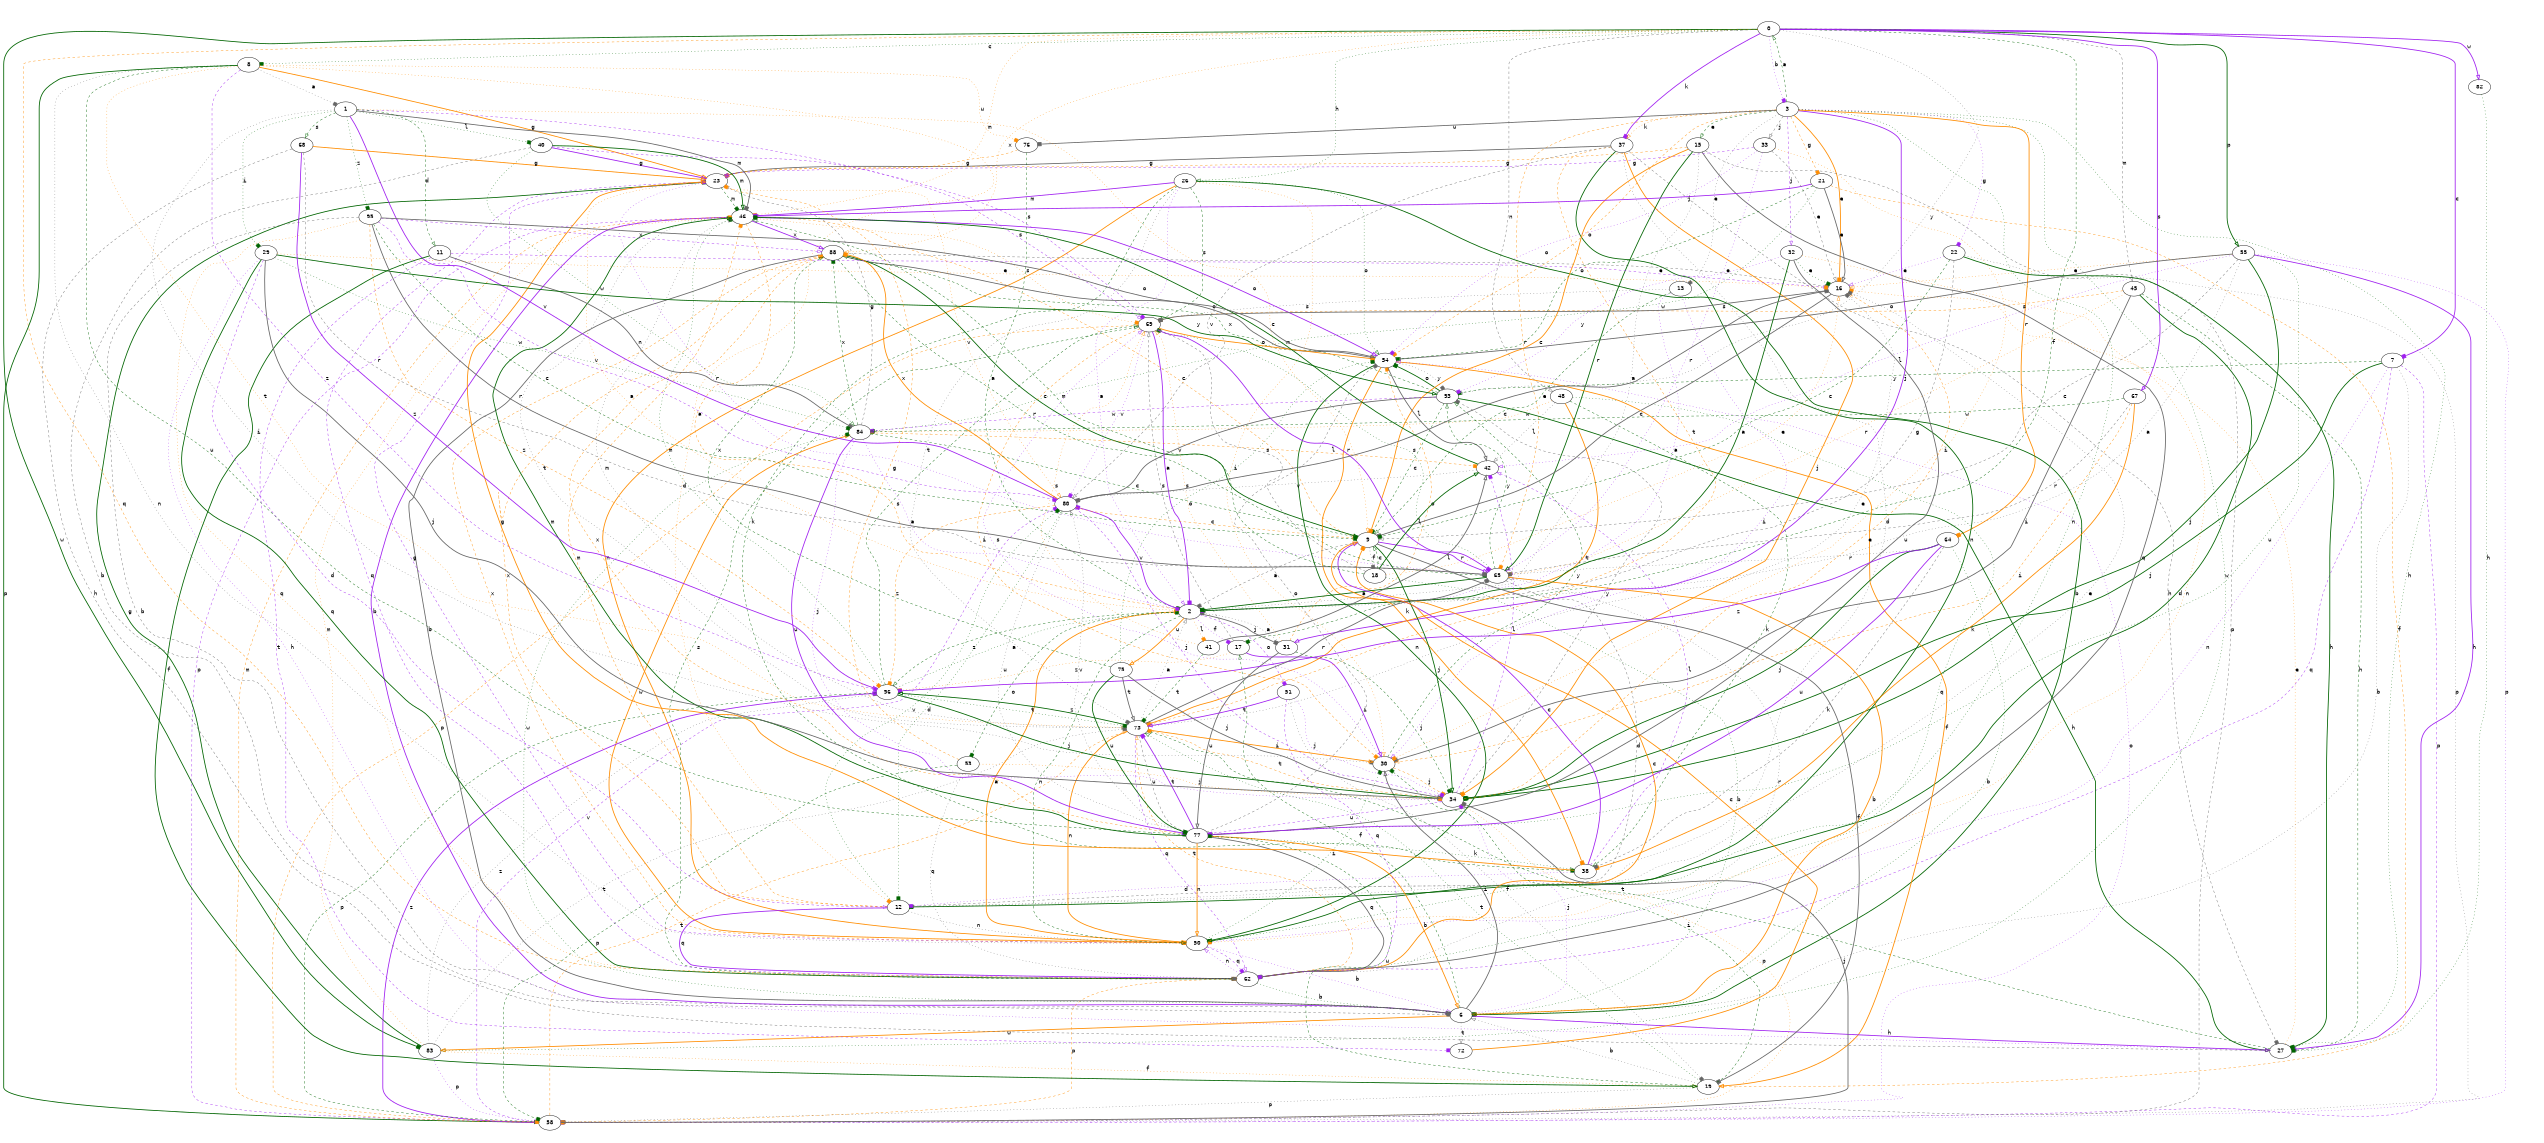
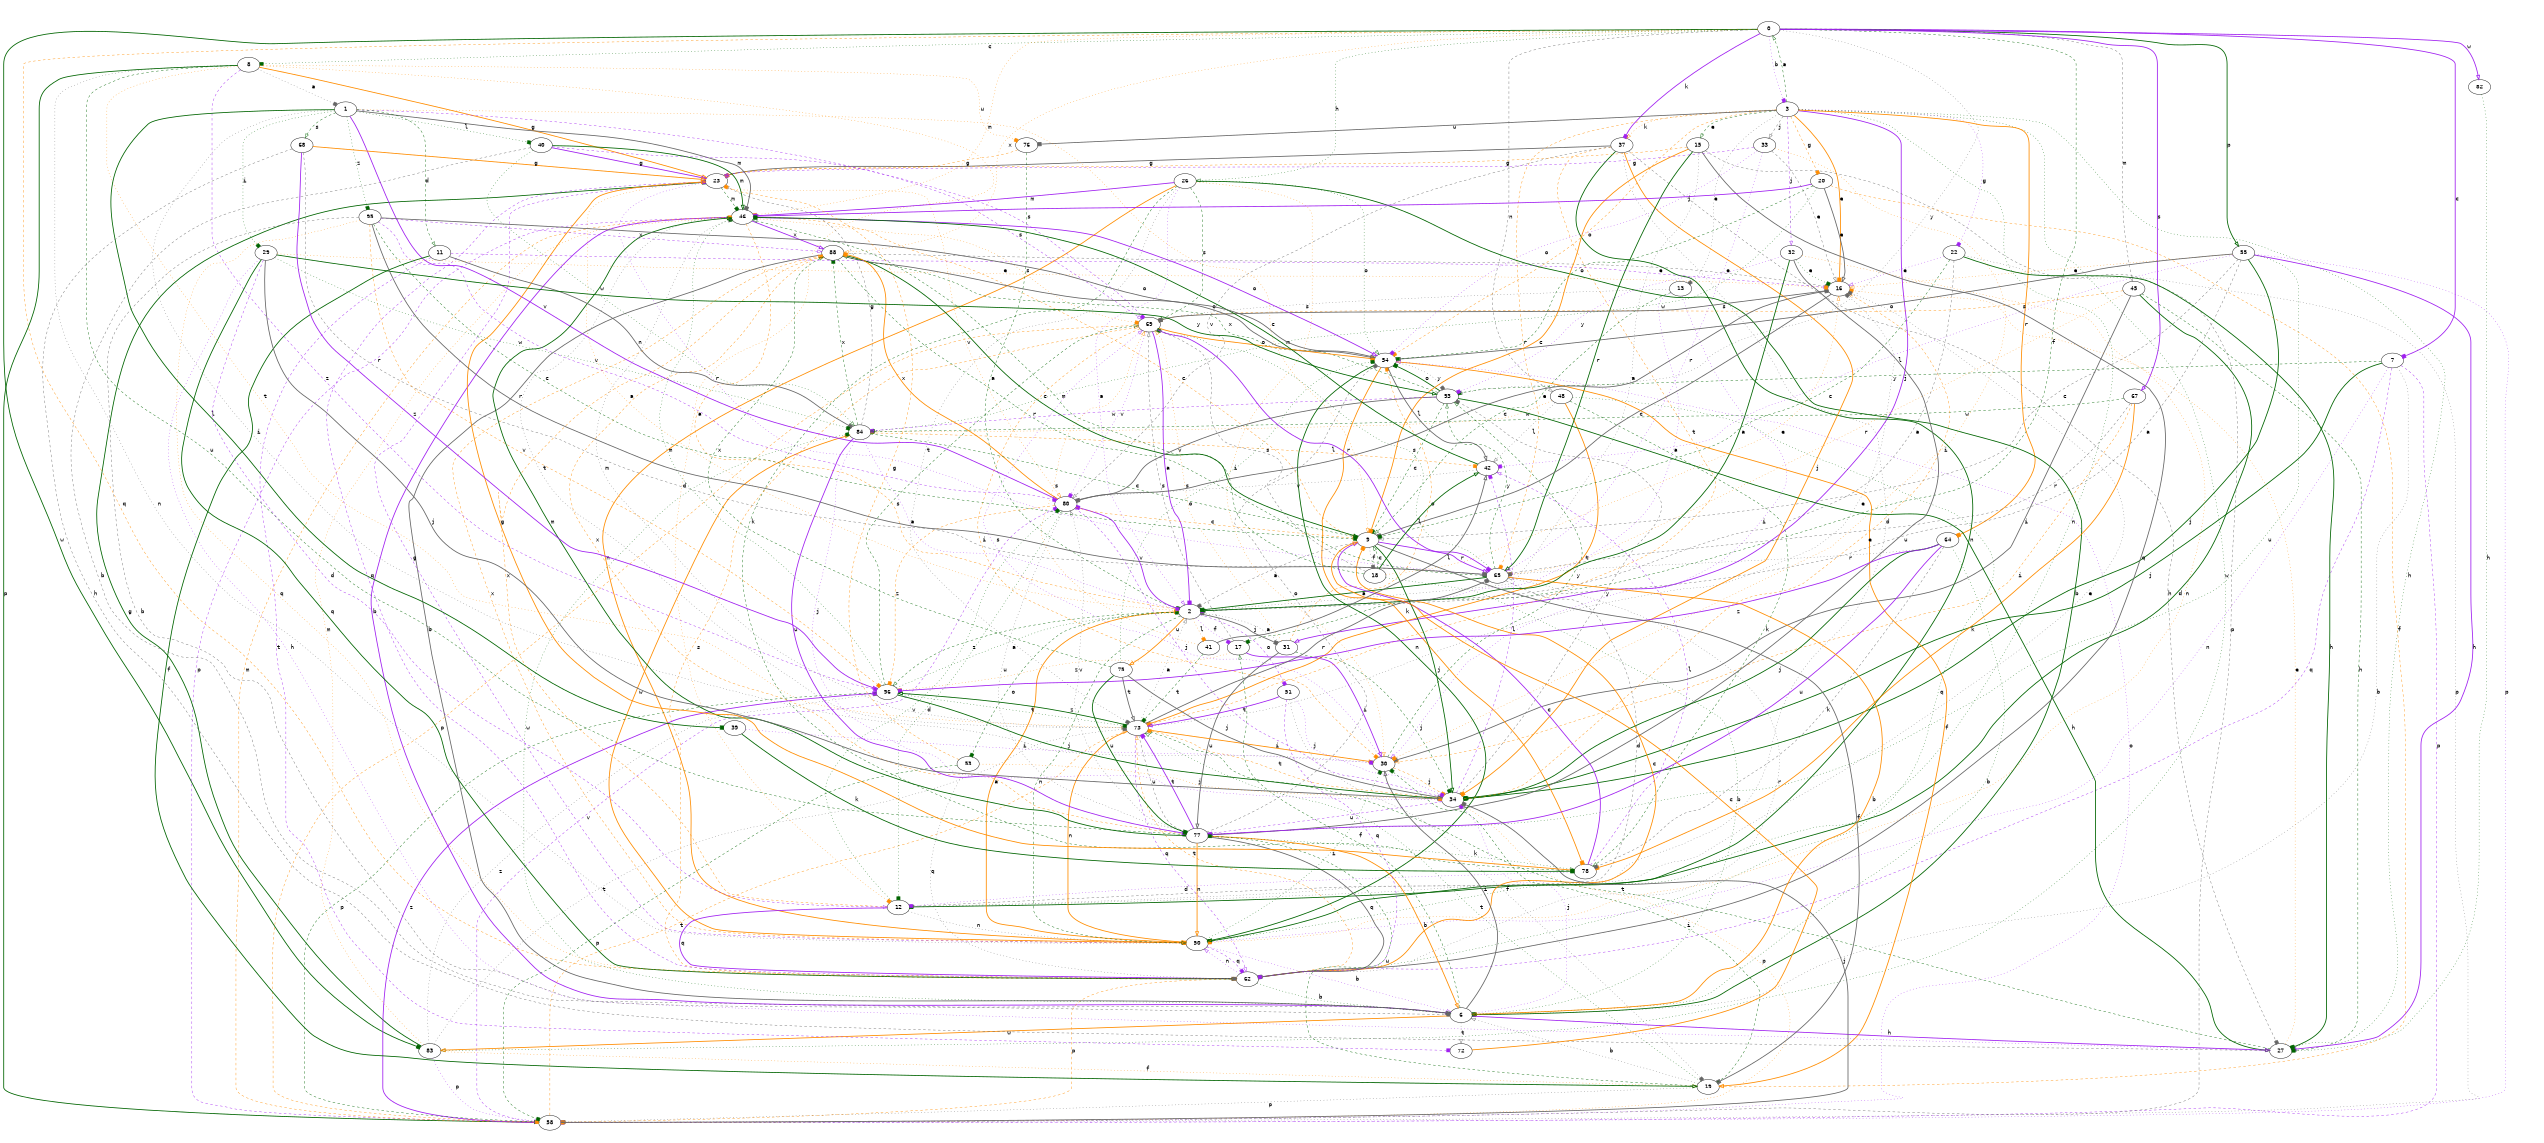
node "21": label "21" -> "20"
edge "55" -> "42": arrowhead onormal -> box
edge "22" -> "2": label "g" -> "a"
edge "95" -> "96": label "z" -> "v"
edge "55" -> "2": style dotted -> dashed
edge "12" -> "46": removed, label "m"
node "39": added
edge "62" -> "69": color darkgreen -> darkorange
node "38": label "38" -> "78"
